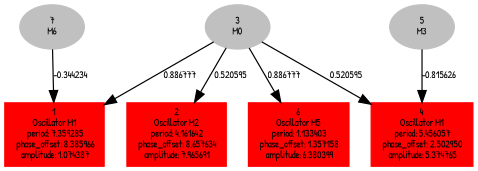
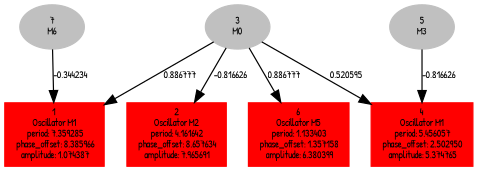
edge "3" -> "2": label "0.520595 " -> "-0.816626 "
edge "5" -> "4": label "-0.815626 " -> "-0.816626 "
